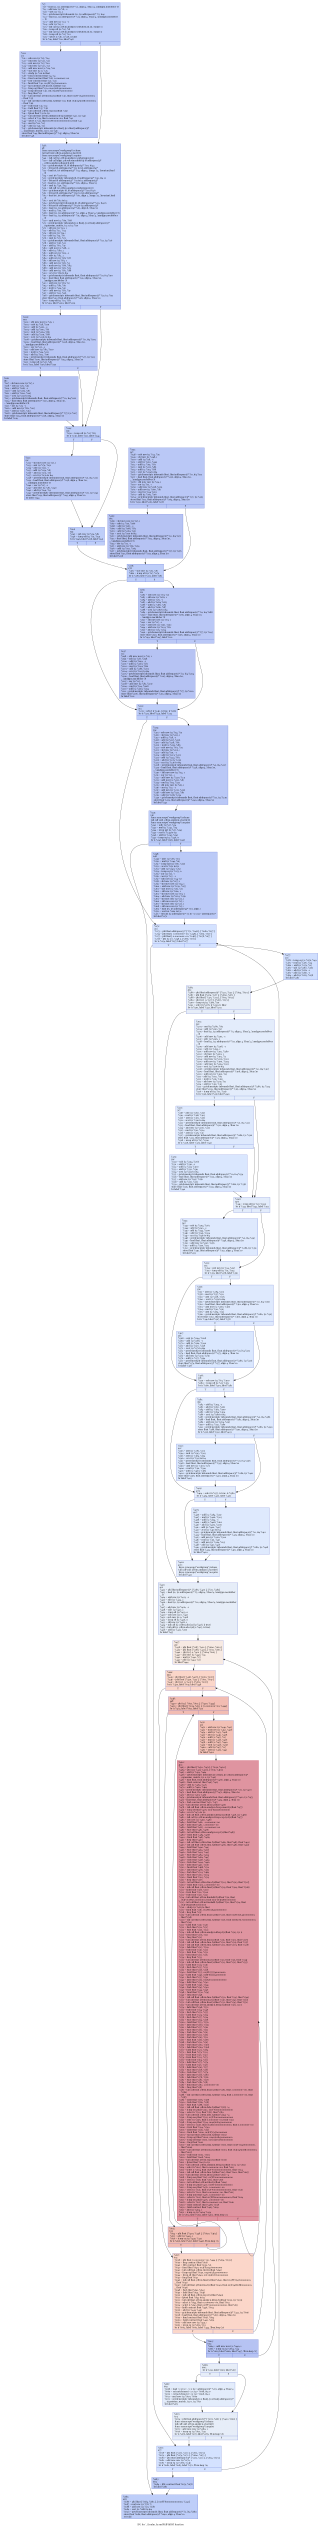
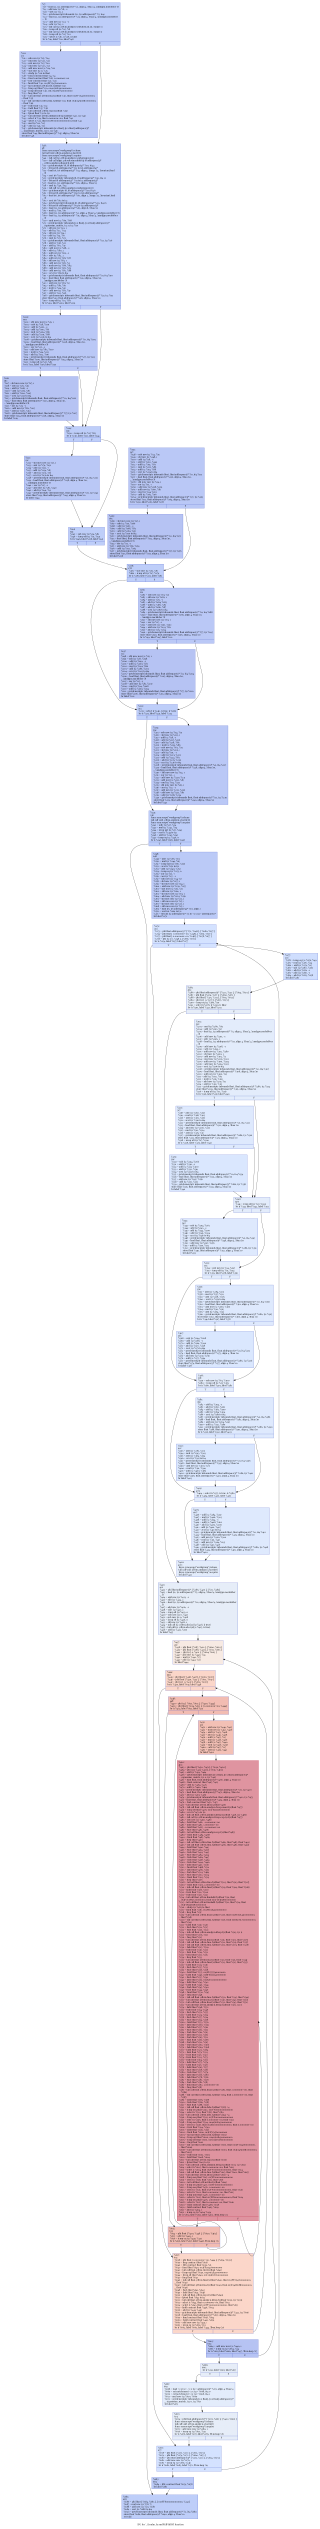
edge "%212:" -> "%272:": now "%212:" -> "%241:"
edge "%367:" -> "%378:": removed
edge "%420:" -> "%421:": removed
edge "%666:" -> "%673:": removed
